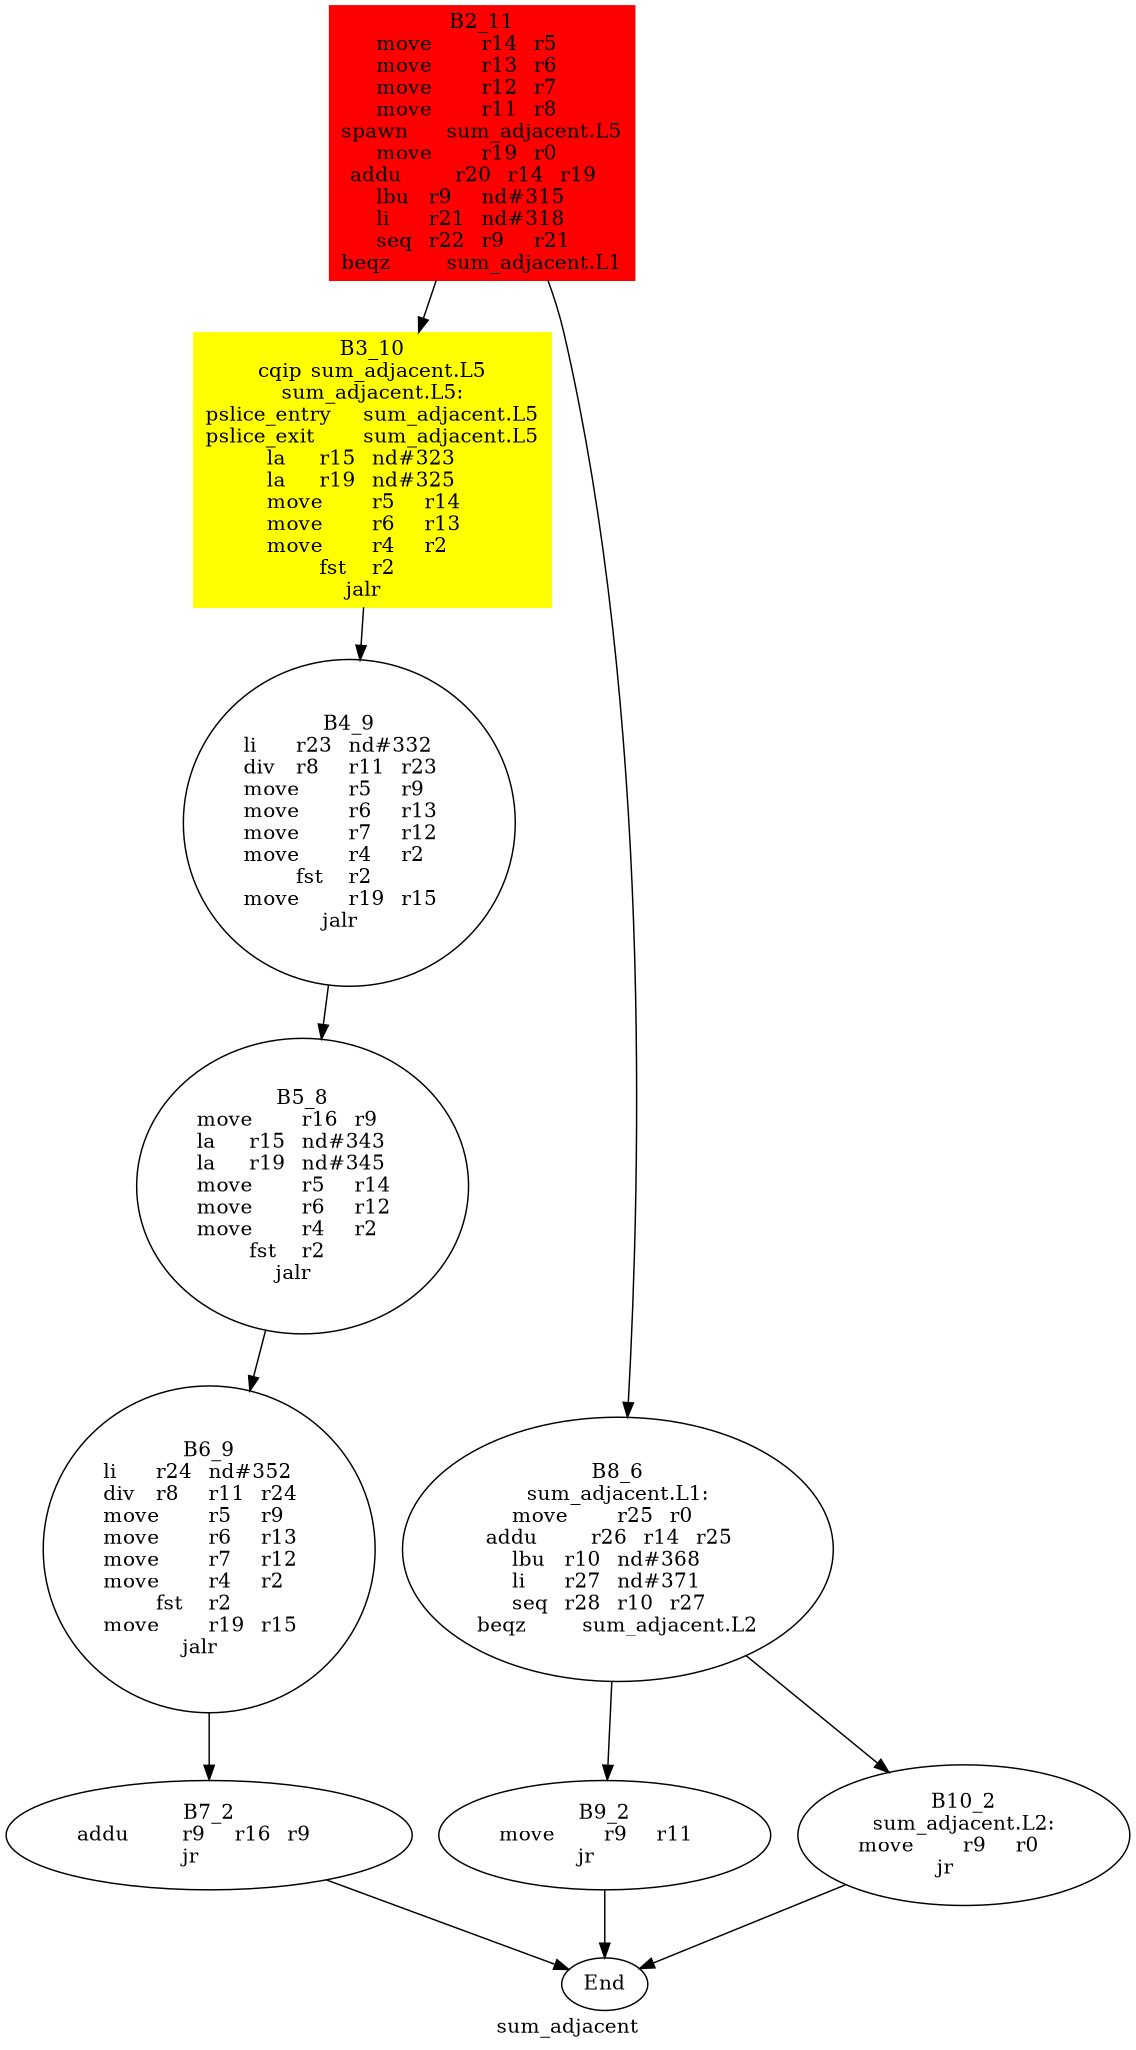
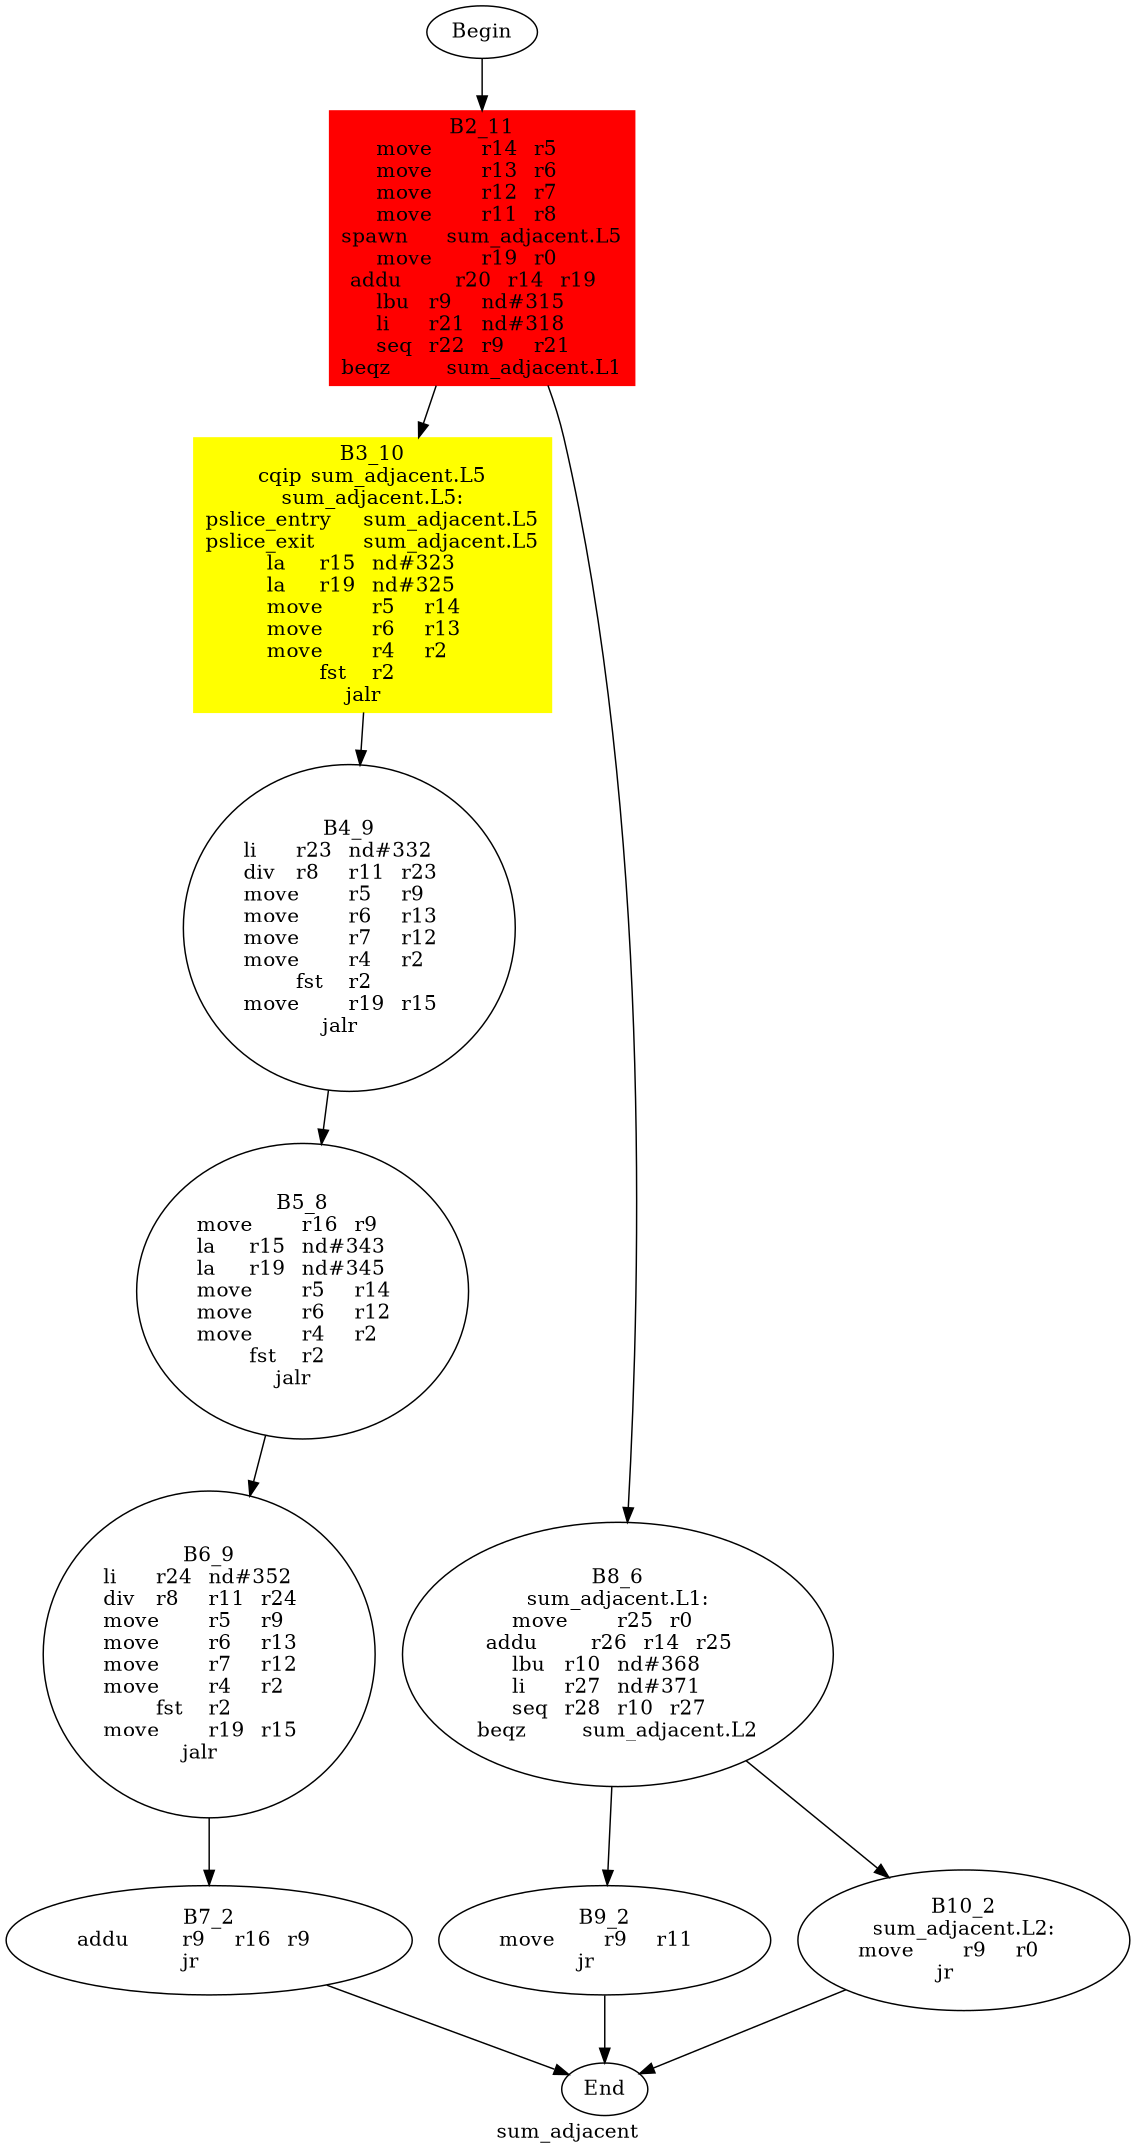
node "Begin": added
